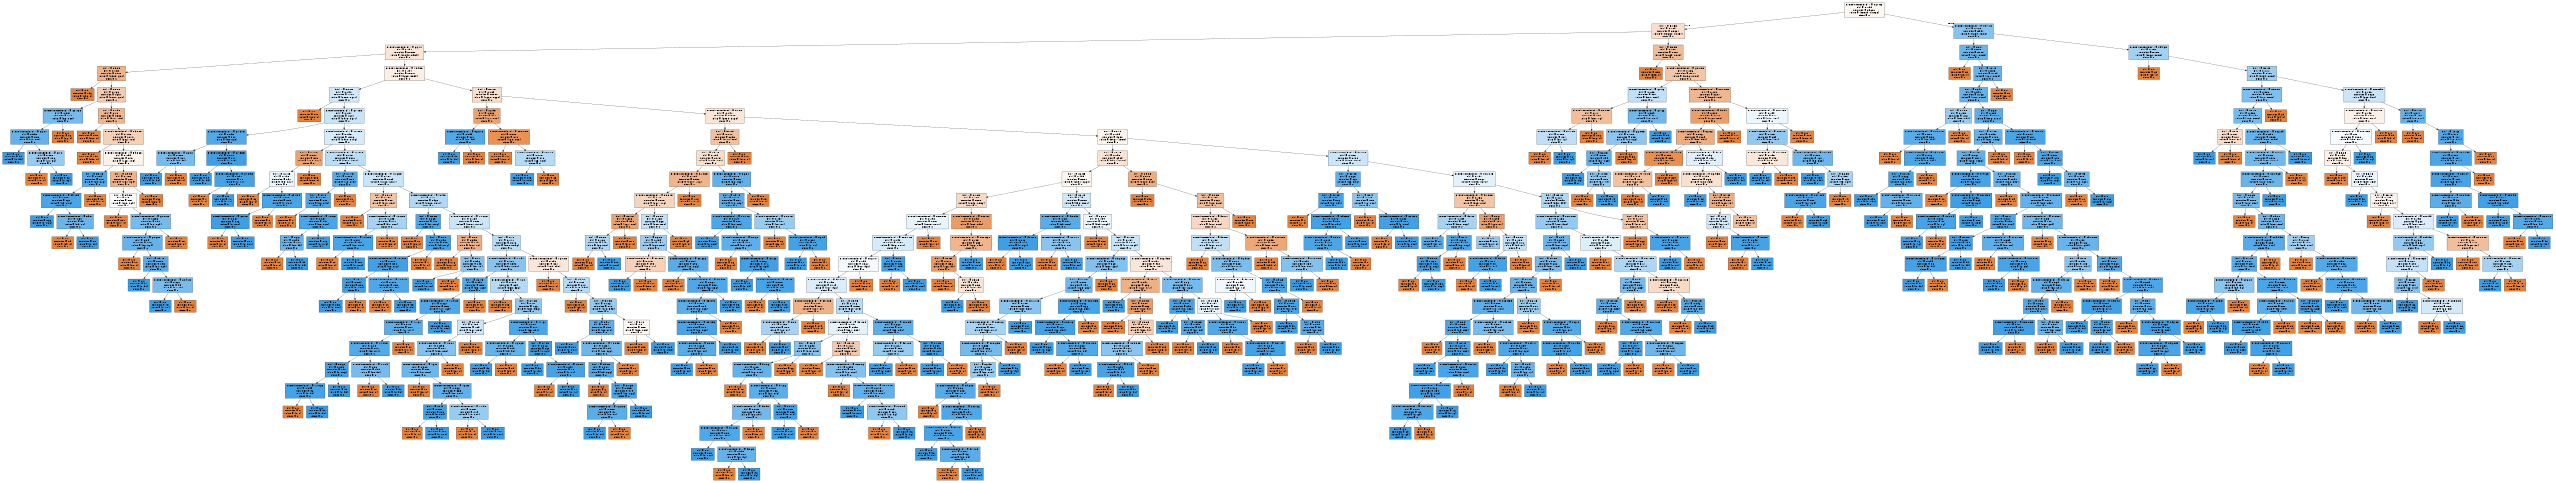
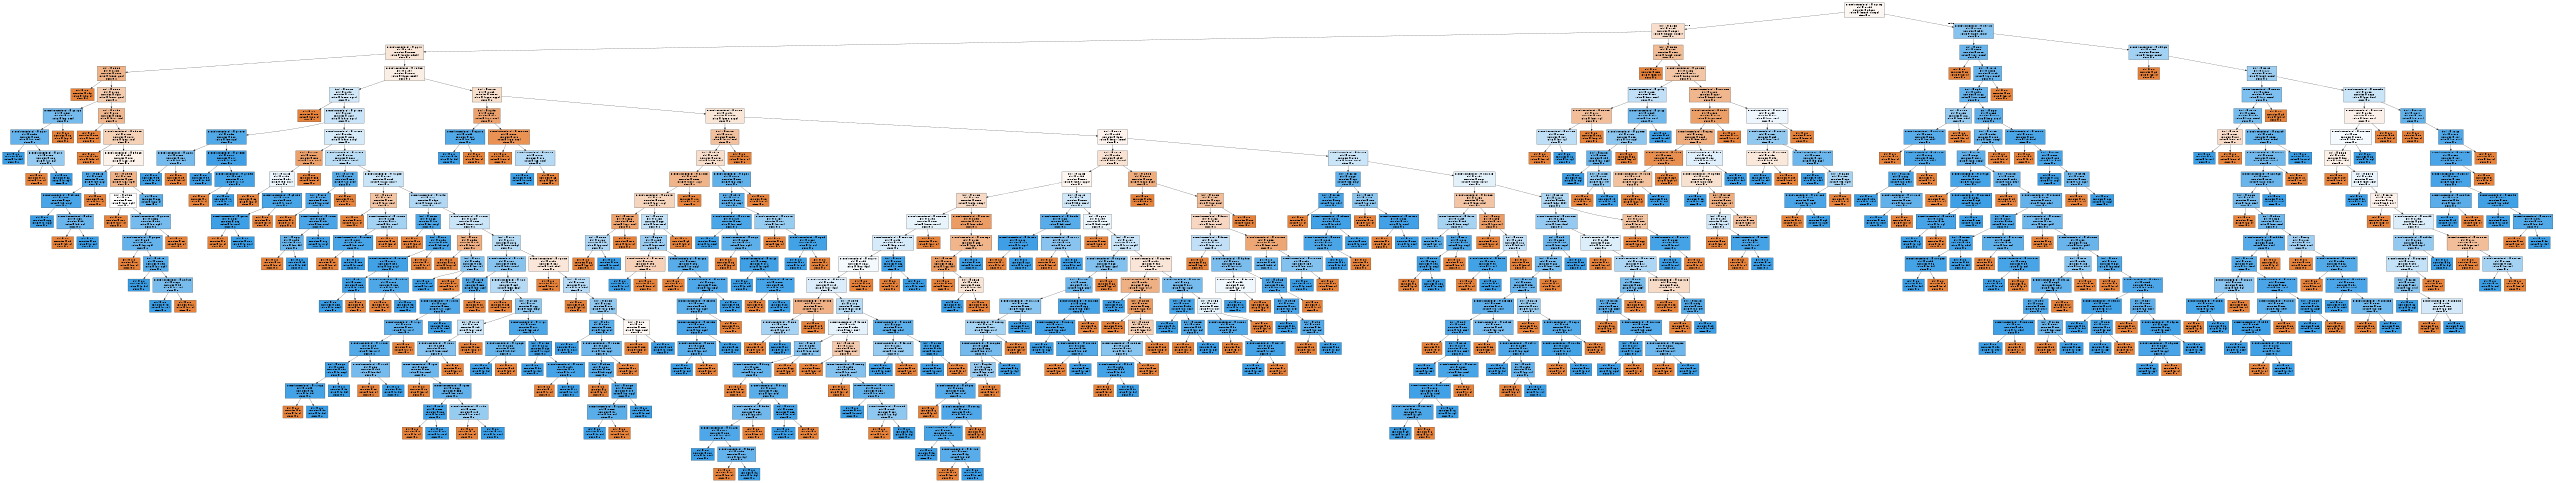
node "gini = 0.0 samples = 266 value = [266, 0] class = 1": fillcolor #e58139 -> #59ade9
node "gini = 0.0 samples = 341 value = [341, 0] class = 1": fillcolor #91c9f1 -> #e58139
node "gini = 0.0 samples = 299 value = [299, 0] class = 1": fillcolor #e58139 -> #5baee9
node "gini = 0.0 samples = 31 value = [31, 0] class = 1": label "gini = 0.0 samples = 31 value = [31, 0] class = 1" -> "gini = 0.0 samples = 31 value = [31, 0] gini = 1"
node "gini = 0.0 samples = 285 value = [0, 285] class = 0": fillcolor #e58139 -> #399de5
